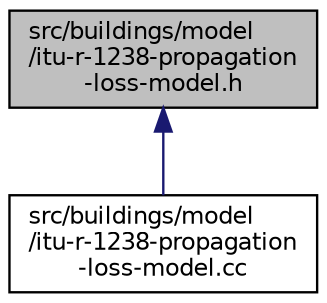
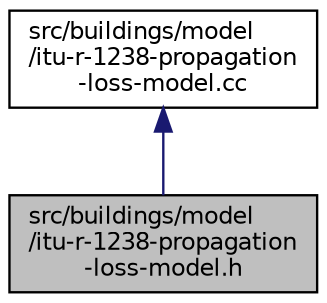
edge "src/buildings/model /itu-r-1238-propagation -loss-model.cc" -> "src/buildings/model /itu-r-1238-propagation -loss-model.h": reversed
